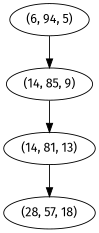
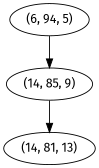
node "(28, 57, 18)": removed
